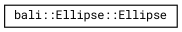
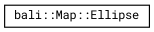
node "bali::Ellipse::Ellipse": label "bali::Ellipse::Ellipse" -> "bali::Map::Ellipse"
